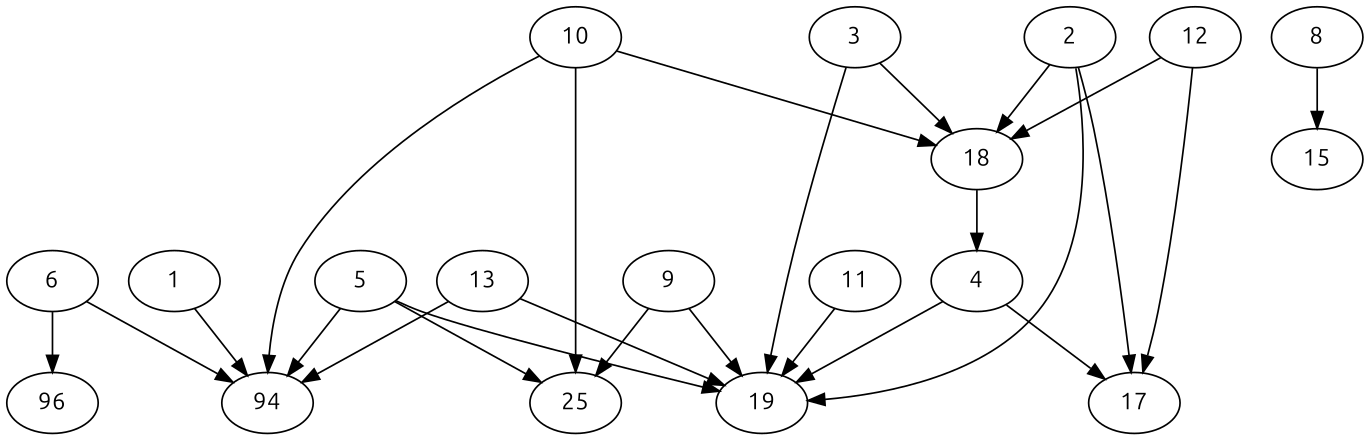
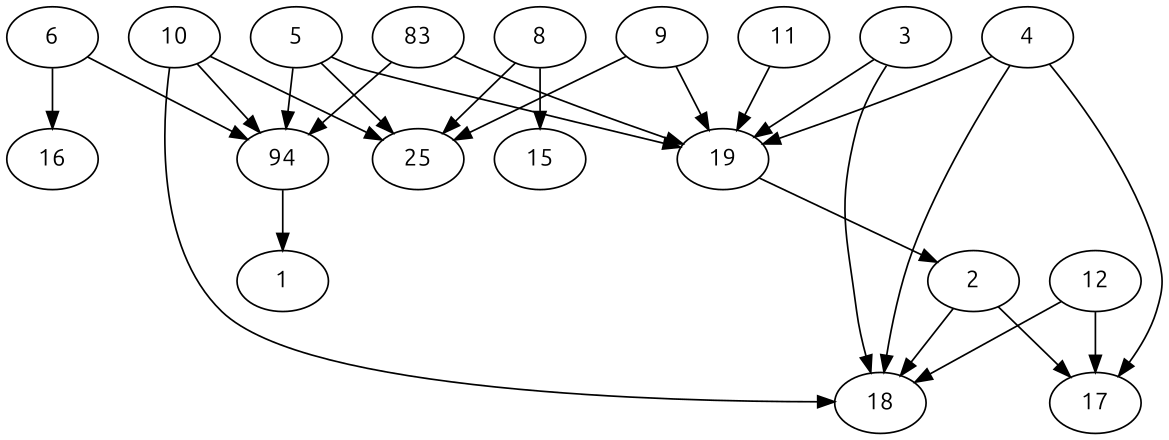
edge "8" -> "25": added
edge "18" -> "4": reversed
node "13": label "13" -> "83"
edge "2" -> "19": reversed
edge "1" -> "94": reversed
node "96": label "96" -> "16"
